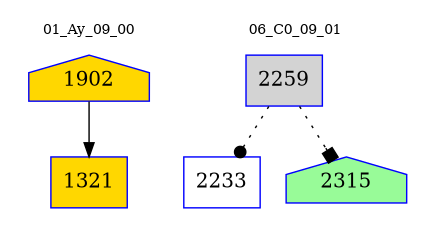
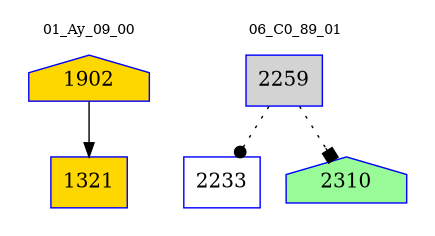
cluster "06_C0_09_01": label "06_C0_09_01" -> "06_C0_89_01"
node "2315": label "2315" -> "2310"
